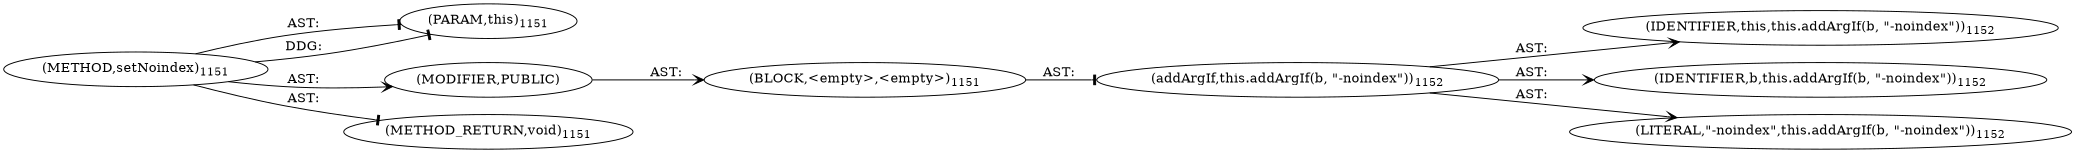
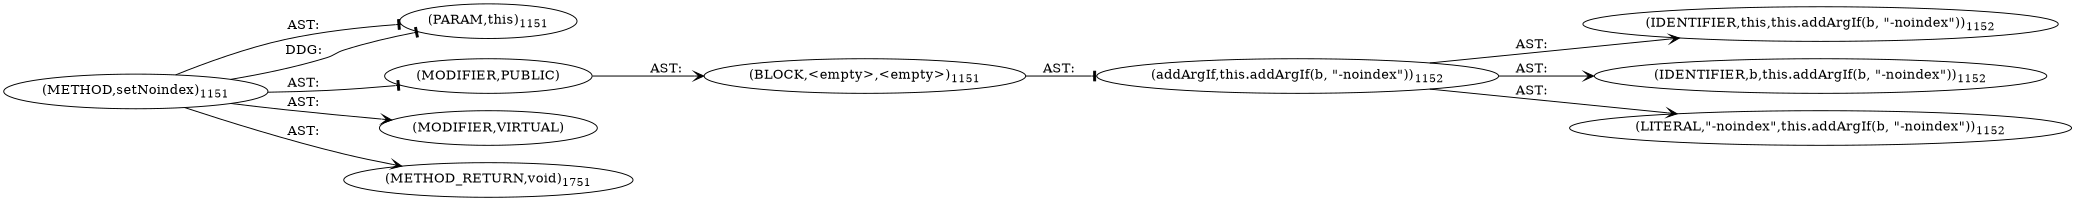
edge "(METHOD,setNoindex)" -> "(MODIFIER,PUBLIC)": arrowhead vee -> tee
edge "(METHOD,setNoindex)" -> "(METHOD_RETURN,void)": arrowhead tee -> vee
node "(MODIFIER,VIRTUAL)": added
node "(METHOD_RETURN,void)": text "1151" -> "1751"
